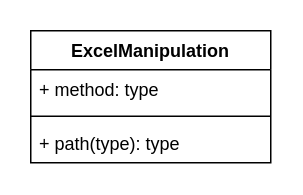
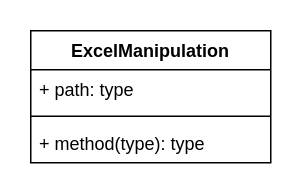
node "+ method: type": label "+ method: type" -> "+ path: type"
node "+ path(type): type": label "+ path(type): type" -> "+ method(type): type"
